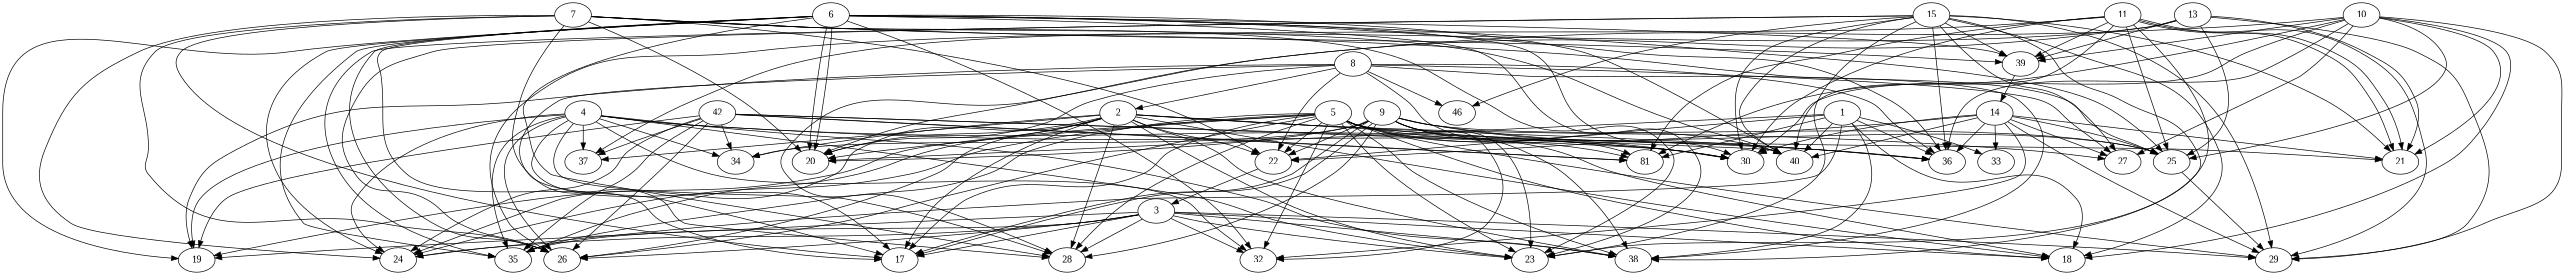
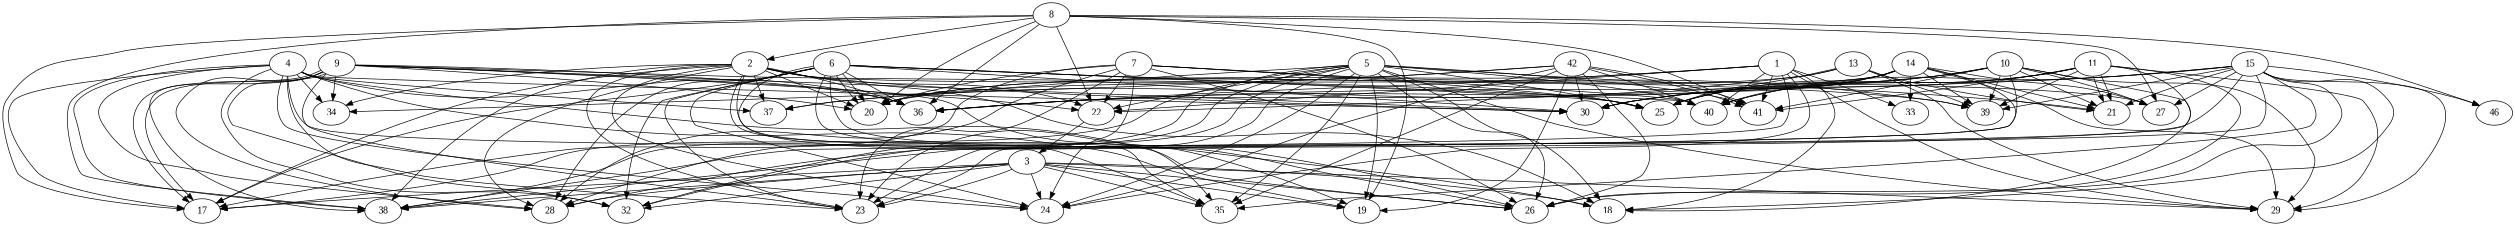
edge "39" -> "14": reversed
node "81": label "81" -> "41"
edge "25" -> "29": now "1" -> "29"
